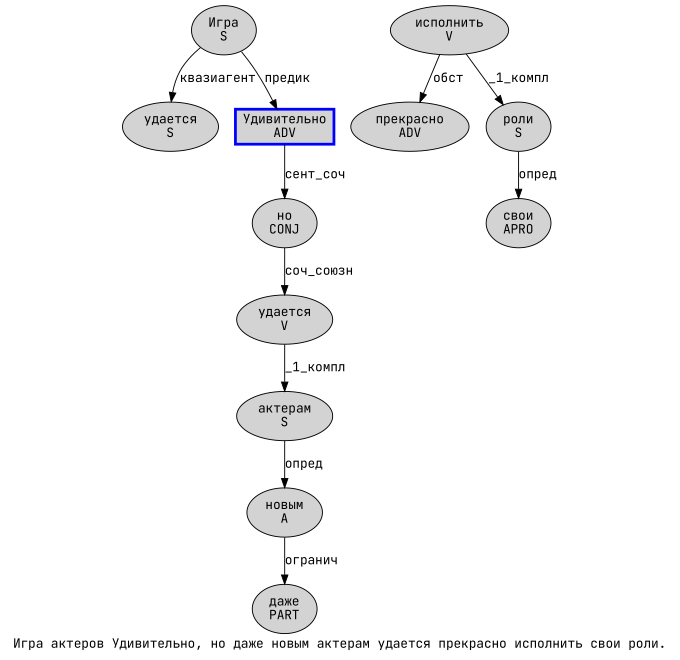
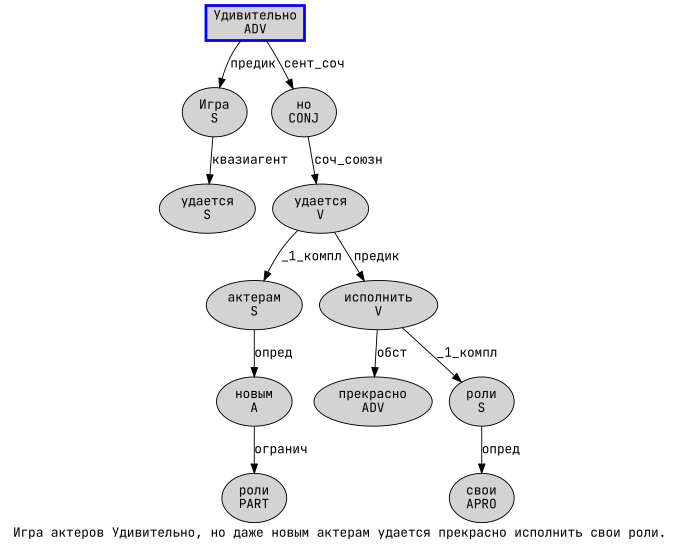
edge "Игра S" -> "Удивительно ADV": reversed
edge "удается V" -> "исполнить V": added, label "предик"
node "даже PART": label "даже PART" -> "роли PART"
